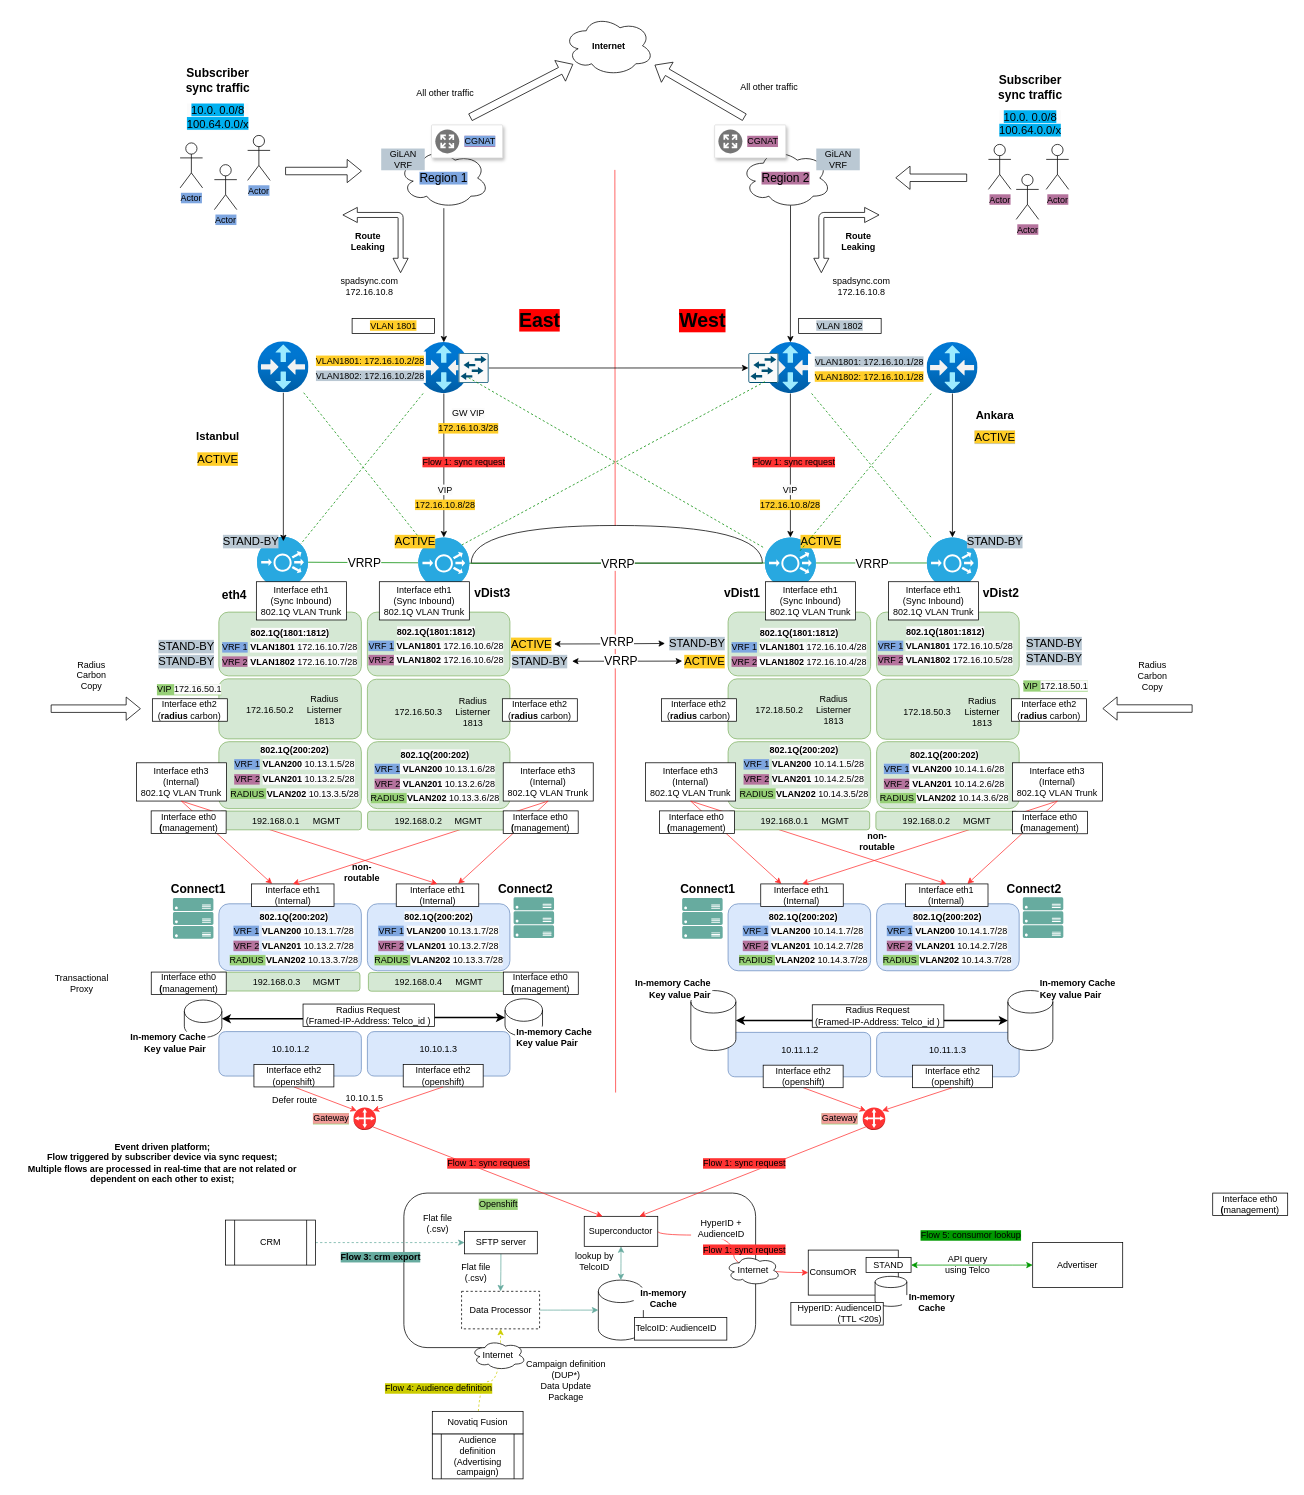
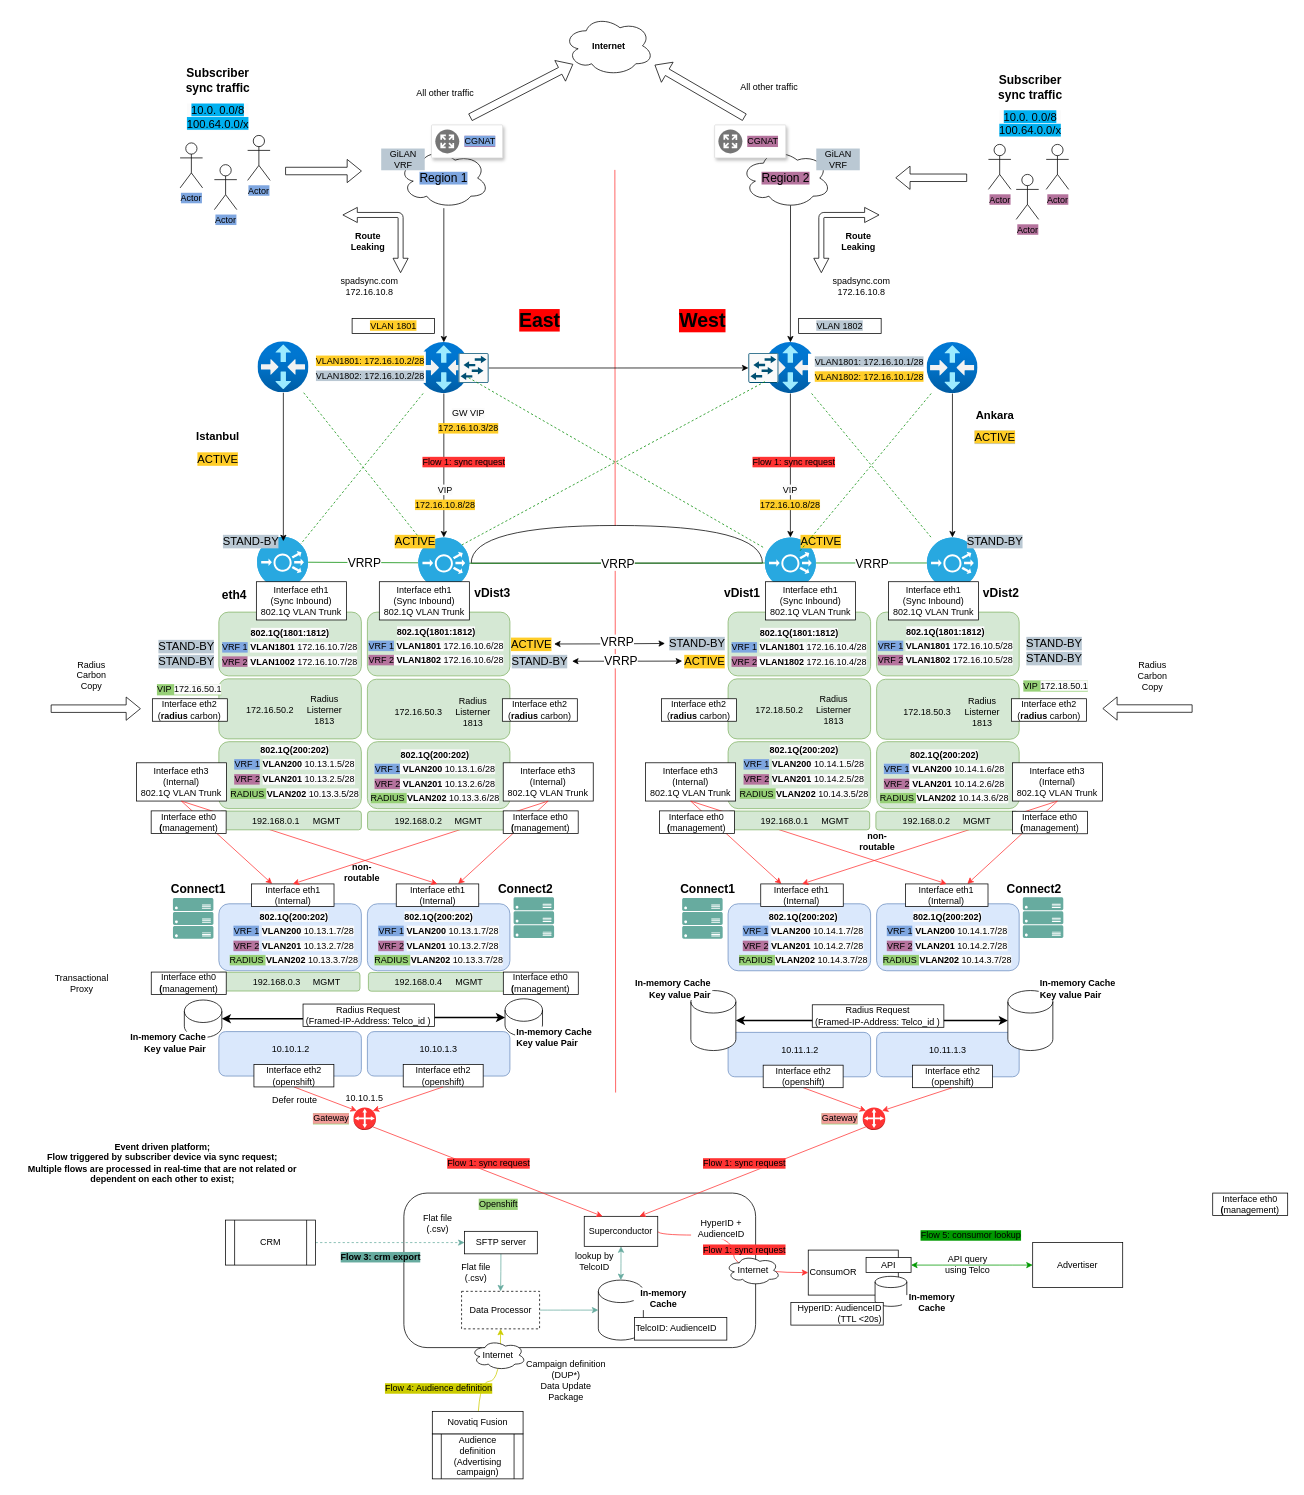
node "802.1Q(1801:1812) VRF 1 VLAN1801 172.16.10.7/28 VRF 2 VLAN1802 172.16.10.7/28": label "802.1Q(1801:1812) VRF 1 VLAN1801 172.16.10.7/28 VRF 2 VLAN1802 172.16.10.7/28" -> "802.1Q(1801:1812) VRF 1 VLAN1801 172.16.10.7/28 VRF 2 VLAN1002 172.16.10.7/28"
node "STAND": label "STAND" -> "API"
edge "Audience definition (Advertising campaign)" -> "Data Processor": style dashed -> solid
